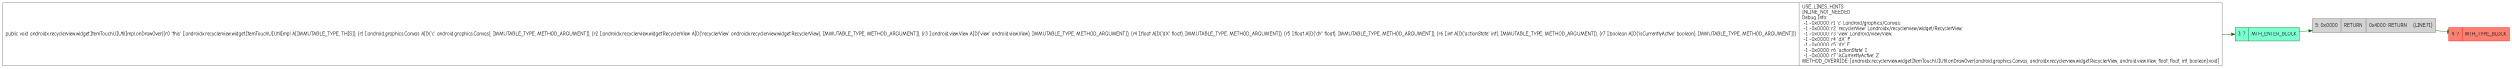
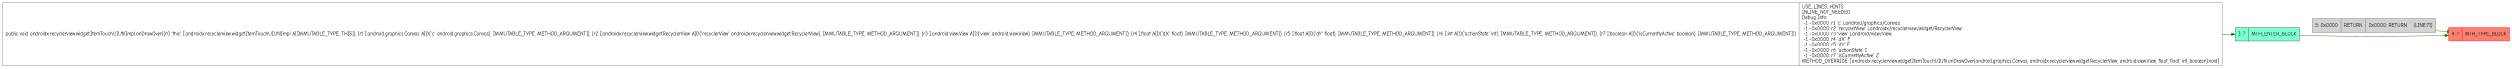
node "5: 0x0000": text "0x4000: RETURN    (LINE:71)" -> "0x0000: RETURN    (LINE:71)"
edge "3: ?" -> "5: 0x0000": now "3: ?" -> "4: ?"
